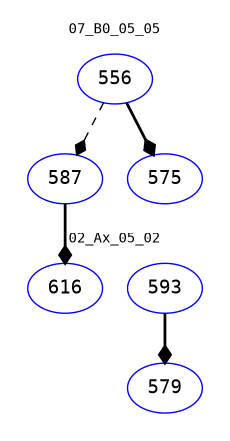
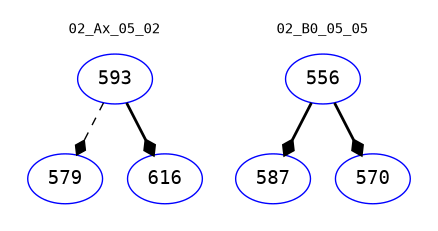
cluster "07_B0_05_05": label "07_B0_05_05" -> "02_B0_05_05"
edge "556" -> "587": style dashed -> bold
node "575": label "575" -> "570"
edge "587" -> "616": now "593" -> "616"
edge "593" -> "579": style bold -> dashed
